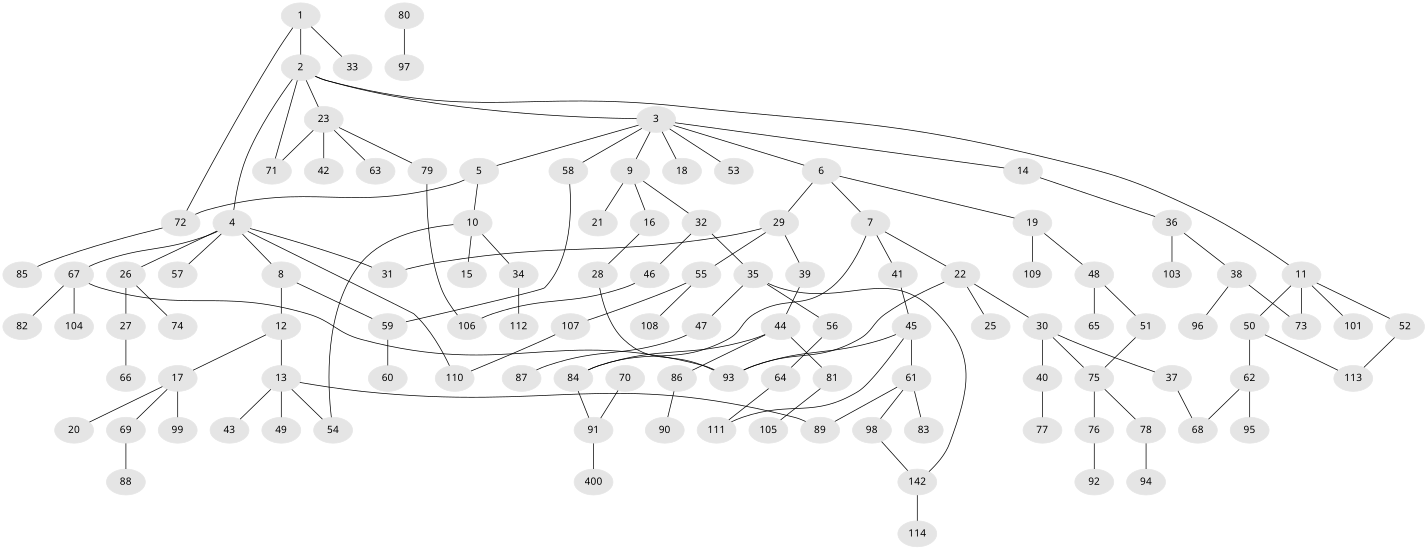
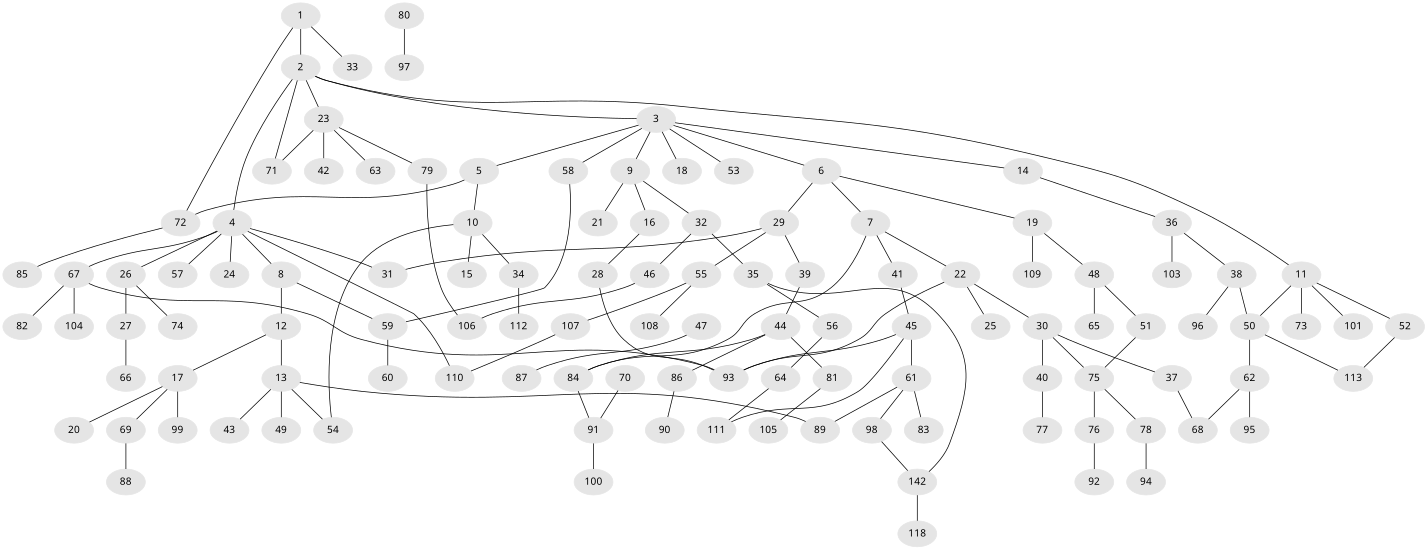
node "24": added
edge "35" -- "47": removed
edge "38" -- "73": now "38" -- "50"
node "400": label "400" -> "100"
node "114": label "114" -> "118"
